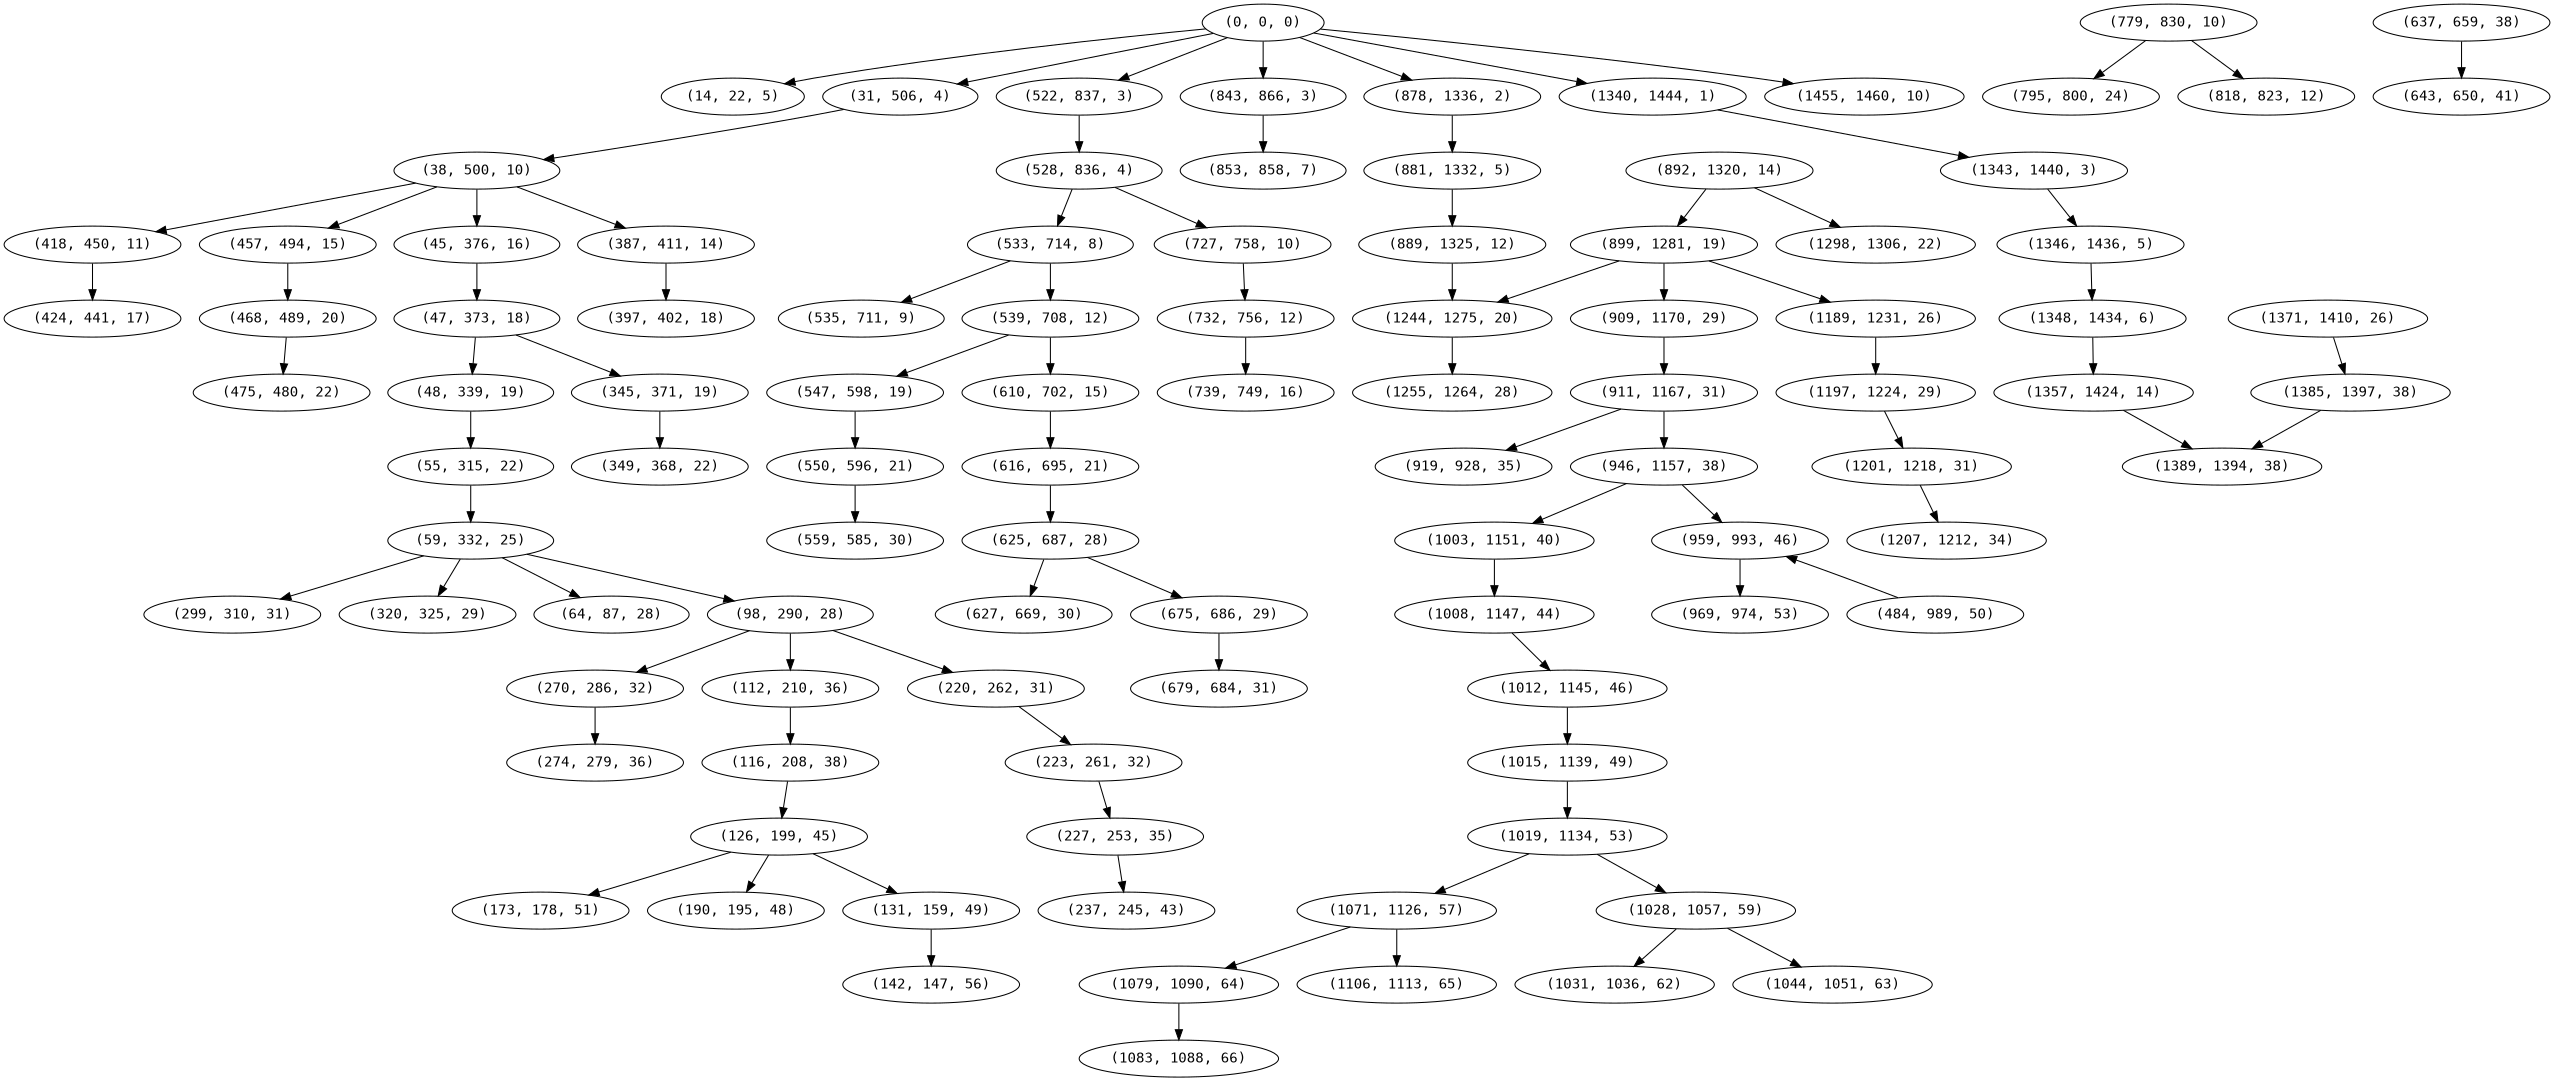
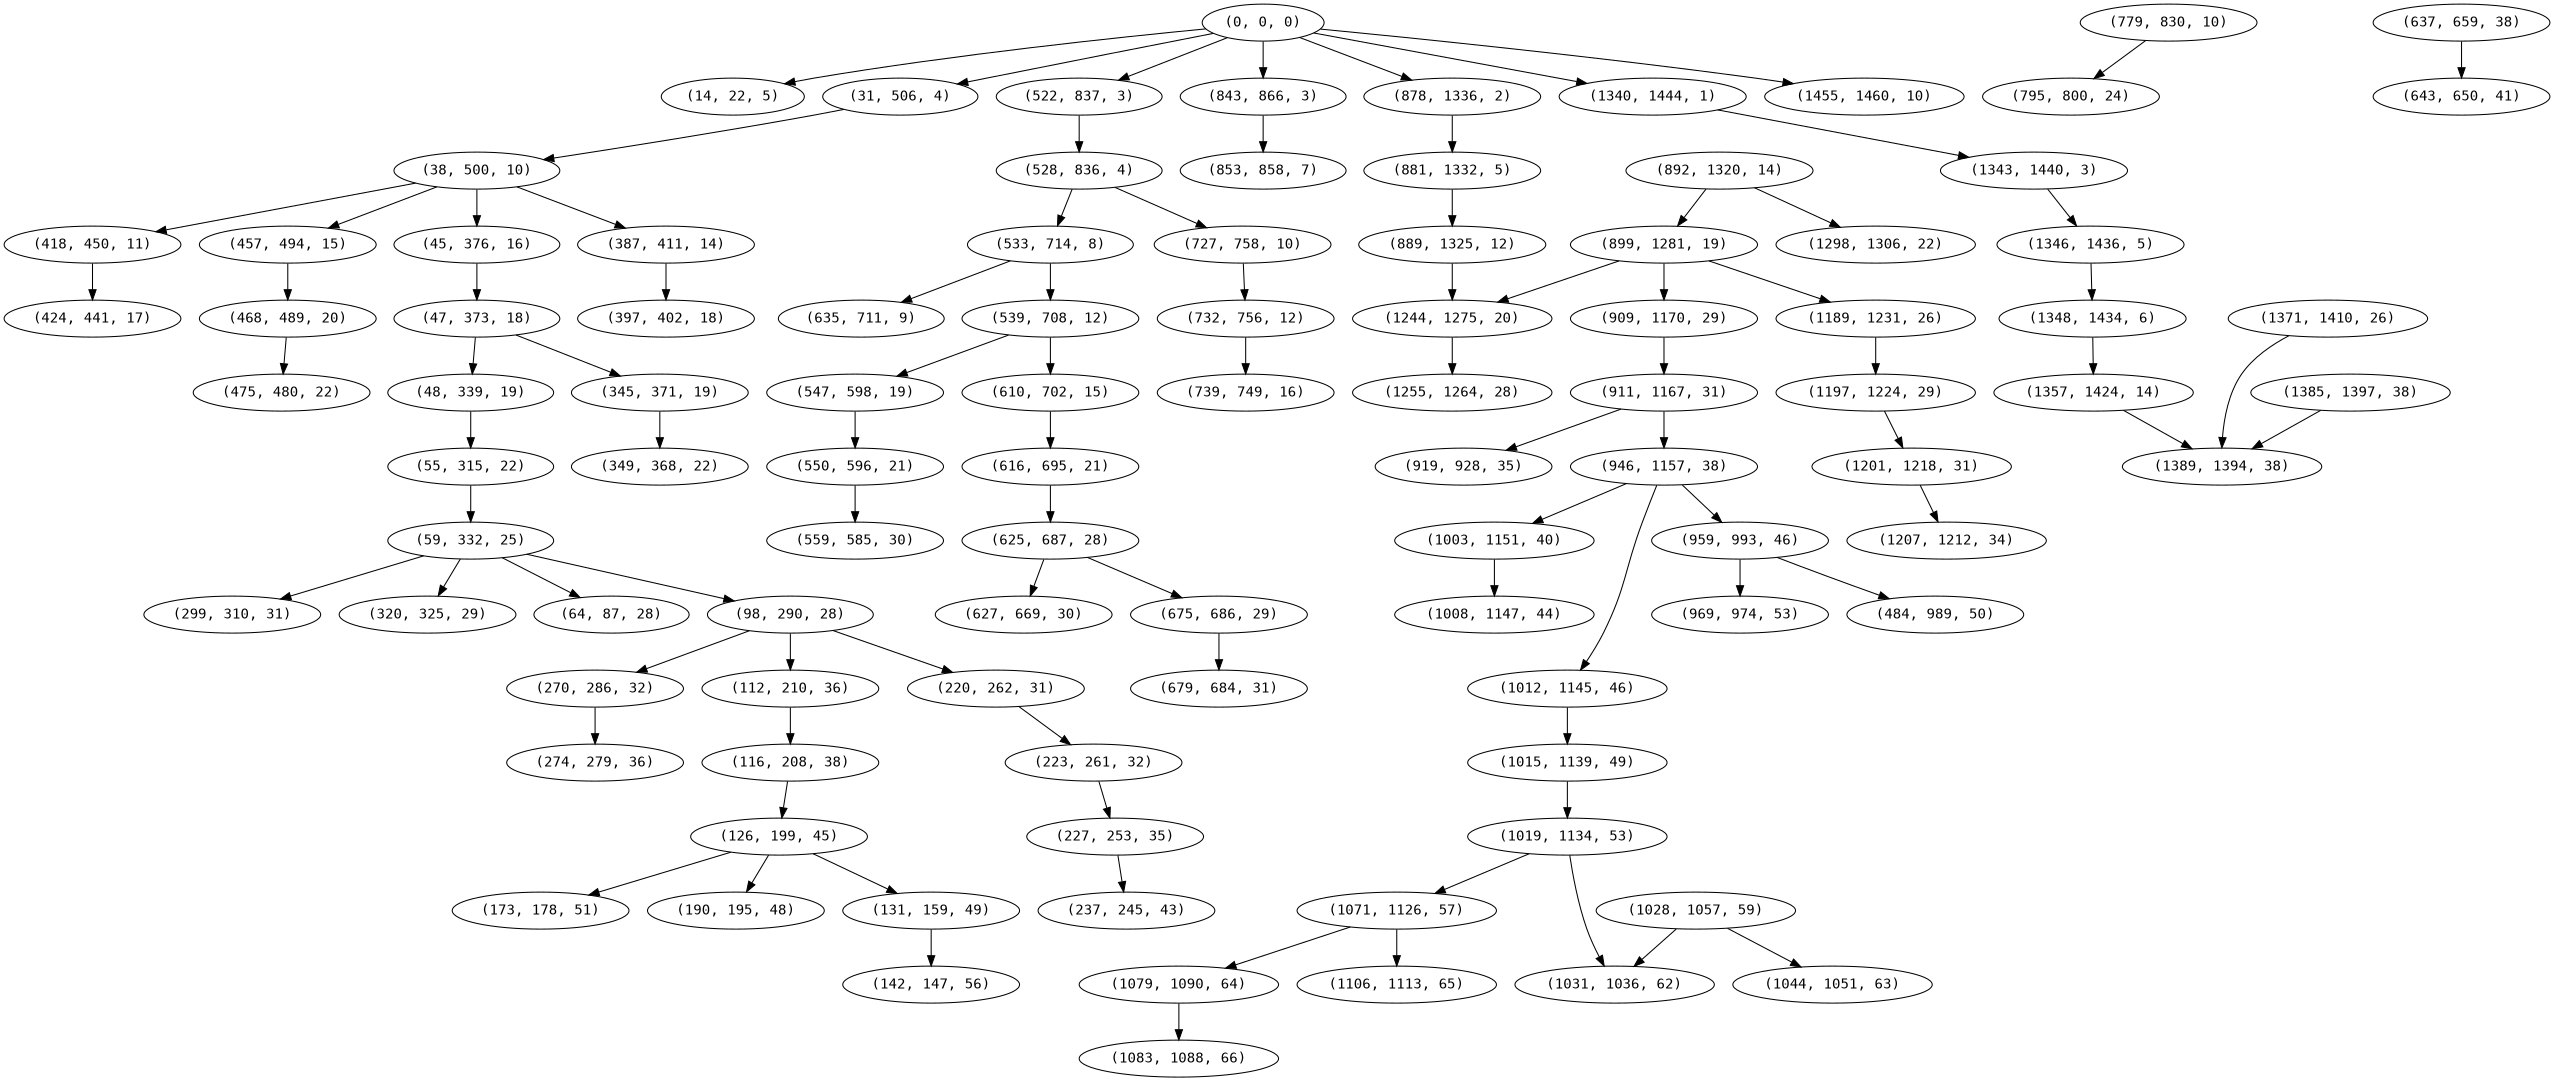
node "(818, 823, 12)": removed
node "(535, 711, 9)": label "(535, 711, 9)" -> "(635, 711, 9)"
edge "(1371, 1410, 26)" -> "(1385, 1397, 38)": now "(1371, 1410, 26)" -> "(1389, 1394, 38)"
edge "(484, 989, 50)" -> "(959, 993, 46)": reversed
edge "(1008, 1147, 44)" -> "(1012, 1145, 46)": now "(946, 1157, 38)" -> "(1012, 1145, 46)"
edge "(1019, 1134, 53)" -> "(1028, 1057, 59)": now "(1019, 1134, 53)" -> "(1031, 1036, 62)"
